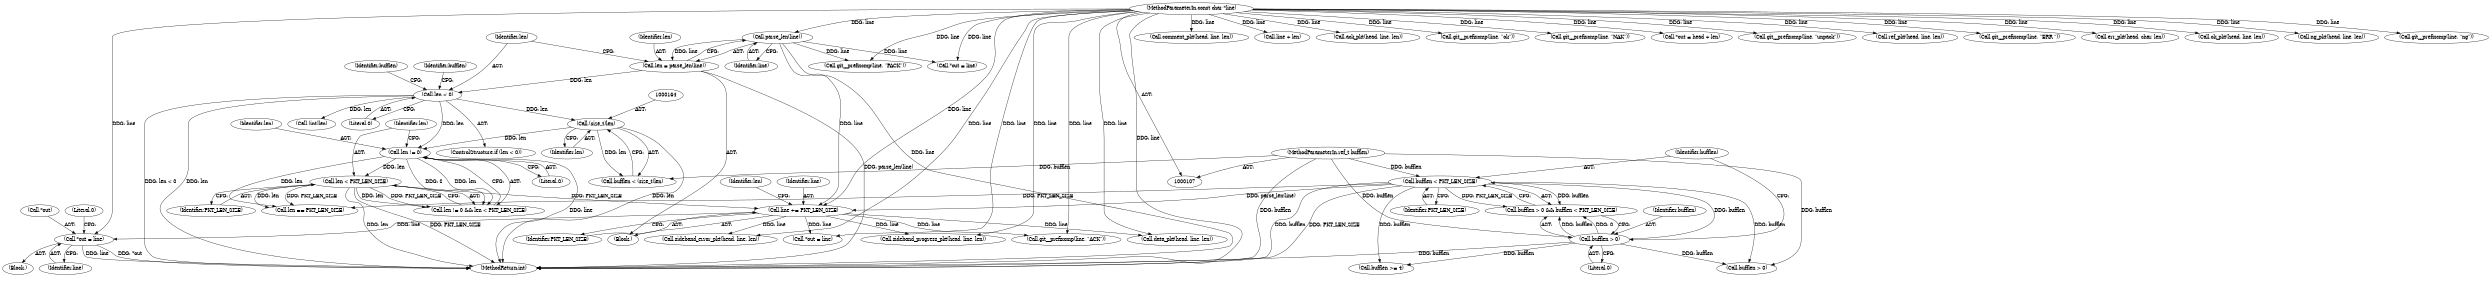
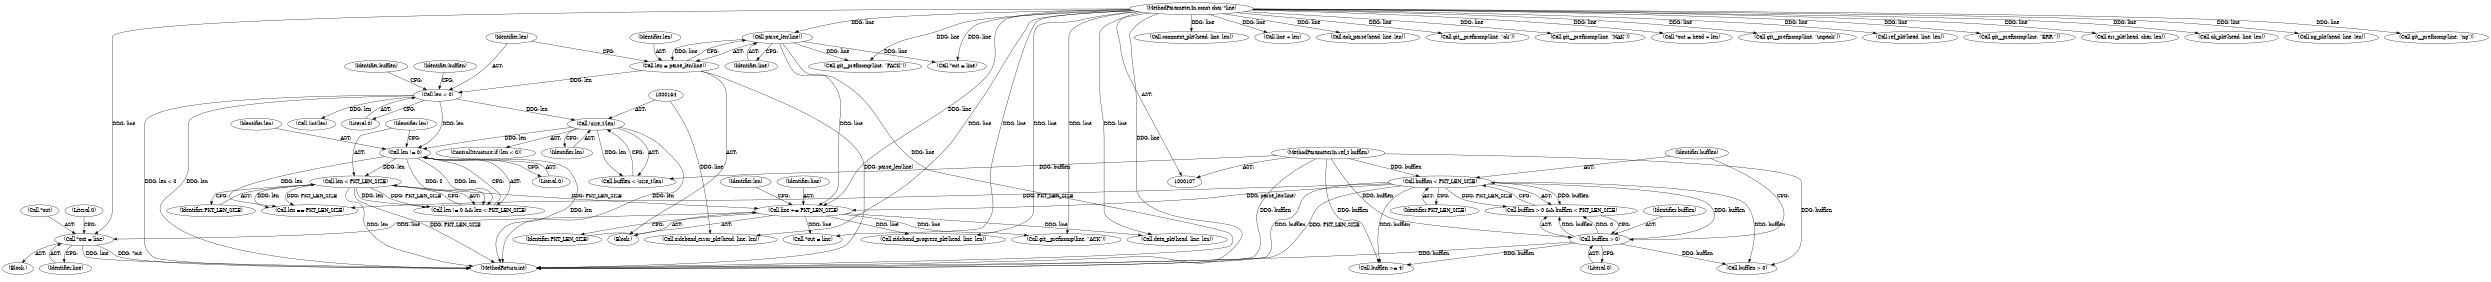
node "(Call,ack_pkt(head, line, len))": label "(Call,ack_pkt(head, line, len))" -> "(Call,ack_parse(head, line, len))"
edge "(Call,len < 0)" -> "(ControlStructure,if (len < 0))": now "(Call,(size_t)len)" -> "(ControlStructure,if (len < 0))"
edge "(Call,len != 0)" -> "(MethodReturn,int)": label "DDG: line" -> "DDG: len"
edge "(MethodParameterIn,ref_t bufflen)" -> "(Call,bufflen >= 4)": added, label "DDG: bufflen"
edge "(Call,line += PKT_LEN_SIZE)" -> "(Call,sideband_error_pkt(head, line, len))": now "1000164" -> "(Call,sideband_error_pkt(head, line, len))"
